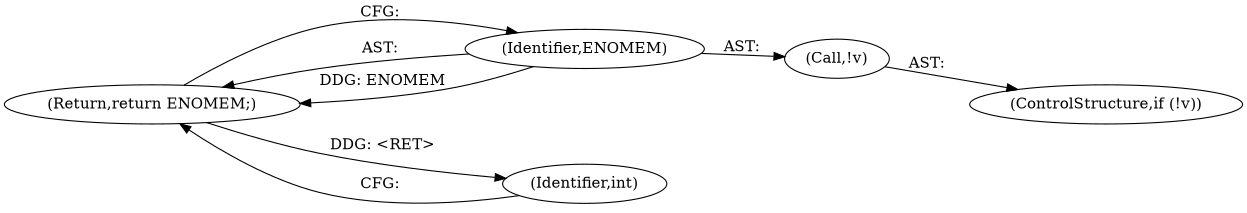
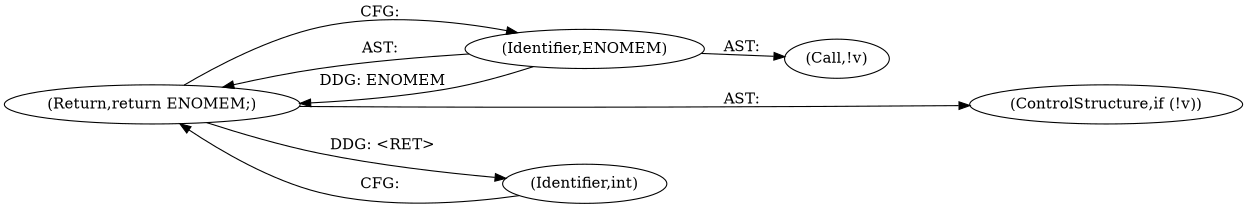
edge "(Call,!v)" -> "(ControlStructure,if (!v))": now "(Return,return ENOMEM;)" -> "(ControlStructure,if (!v))"
